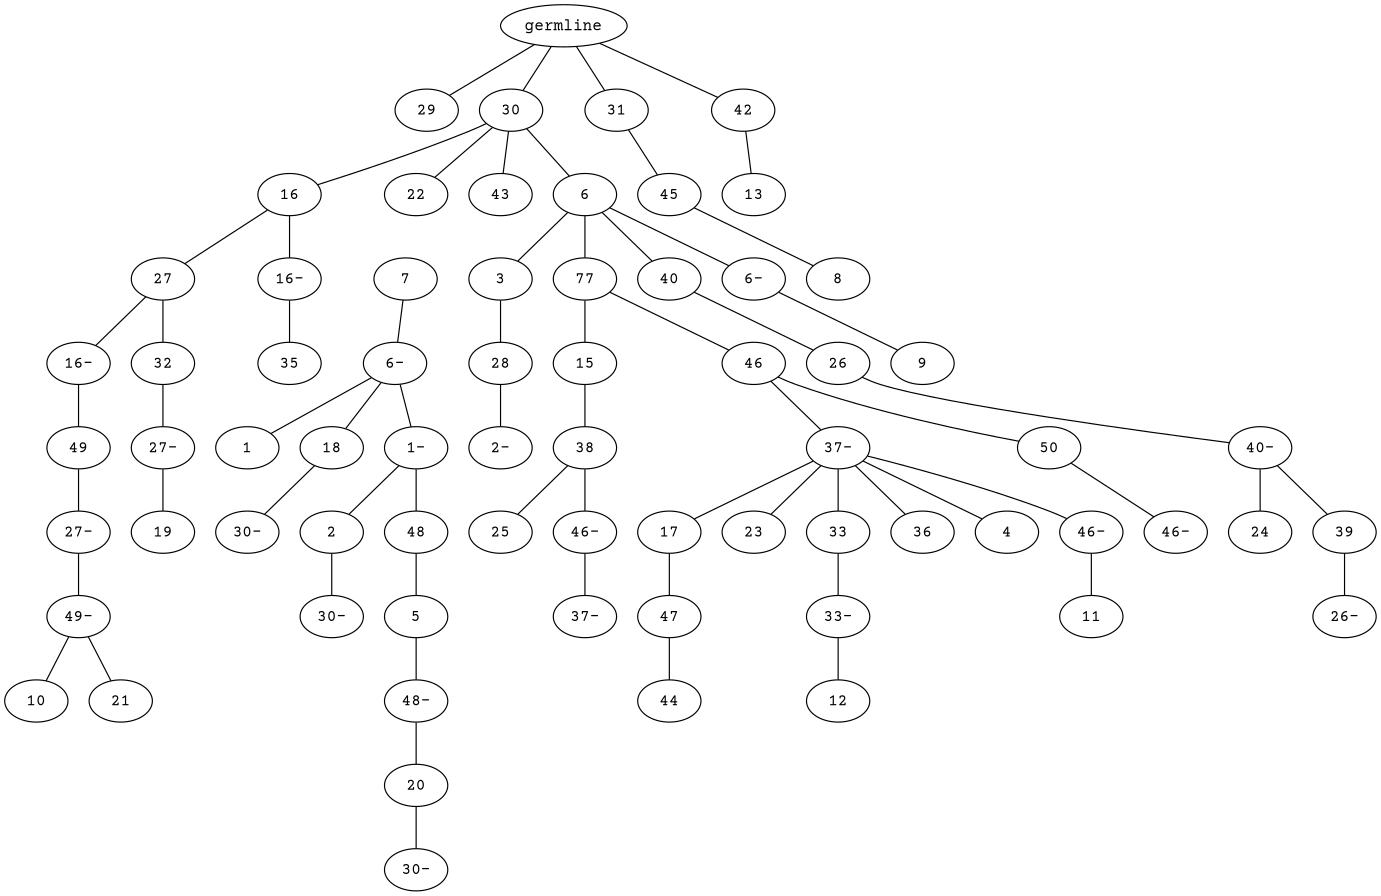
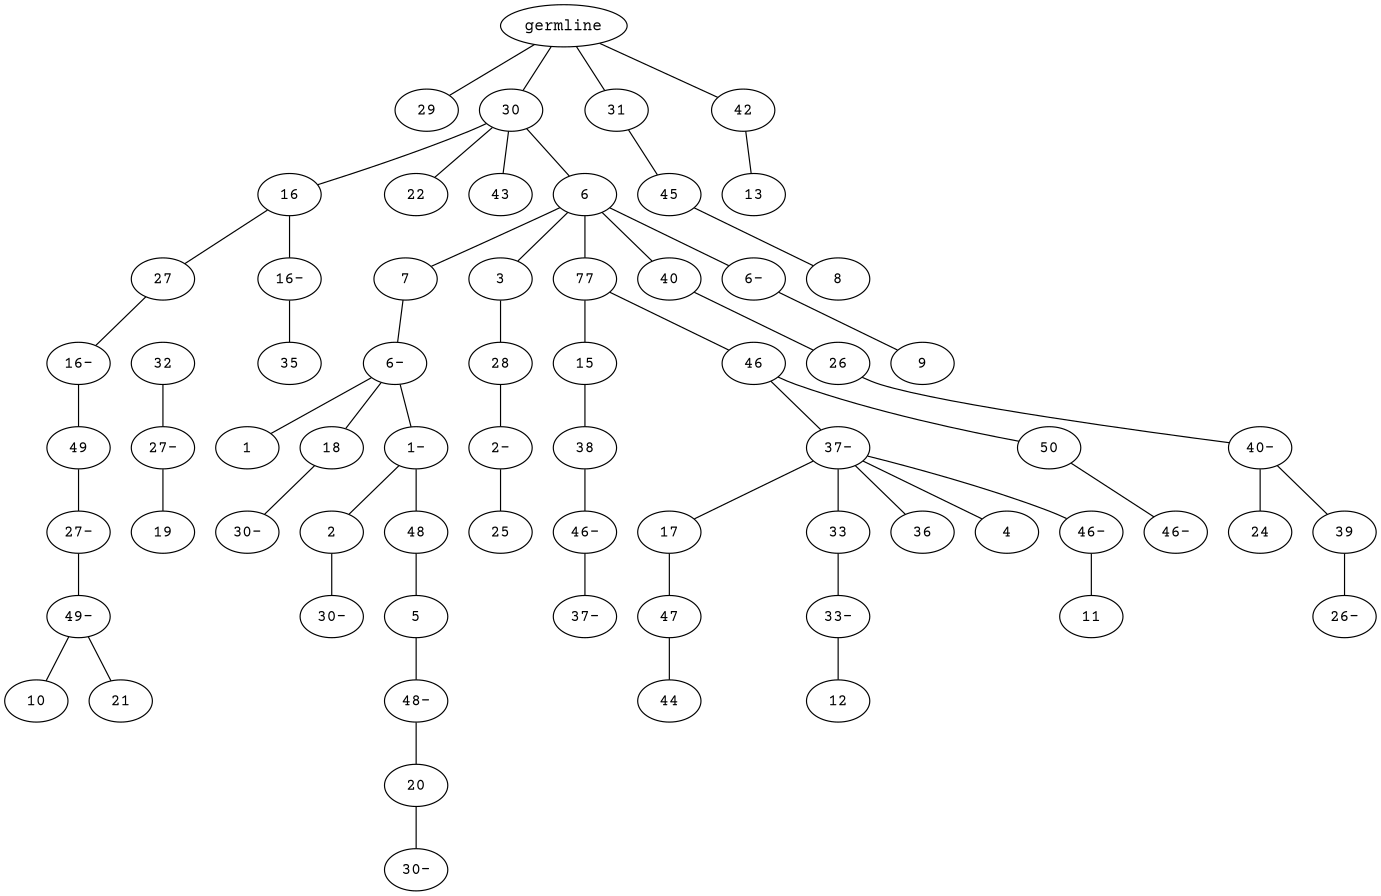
edge "6" -- "7": added
edge "27" -- "32": removed
edge "38" -- "25": now "2-" -- "25"
node "23": removed
